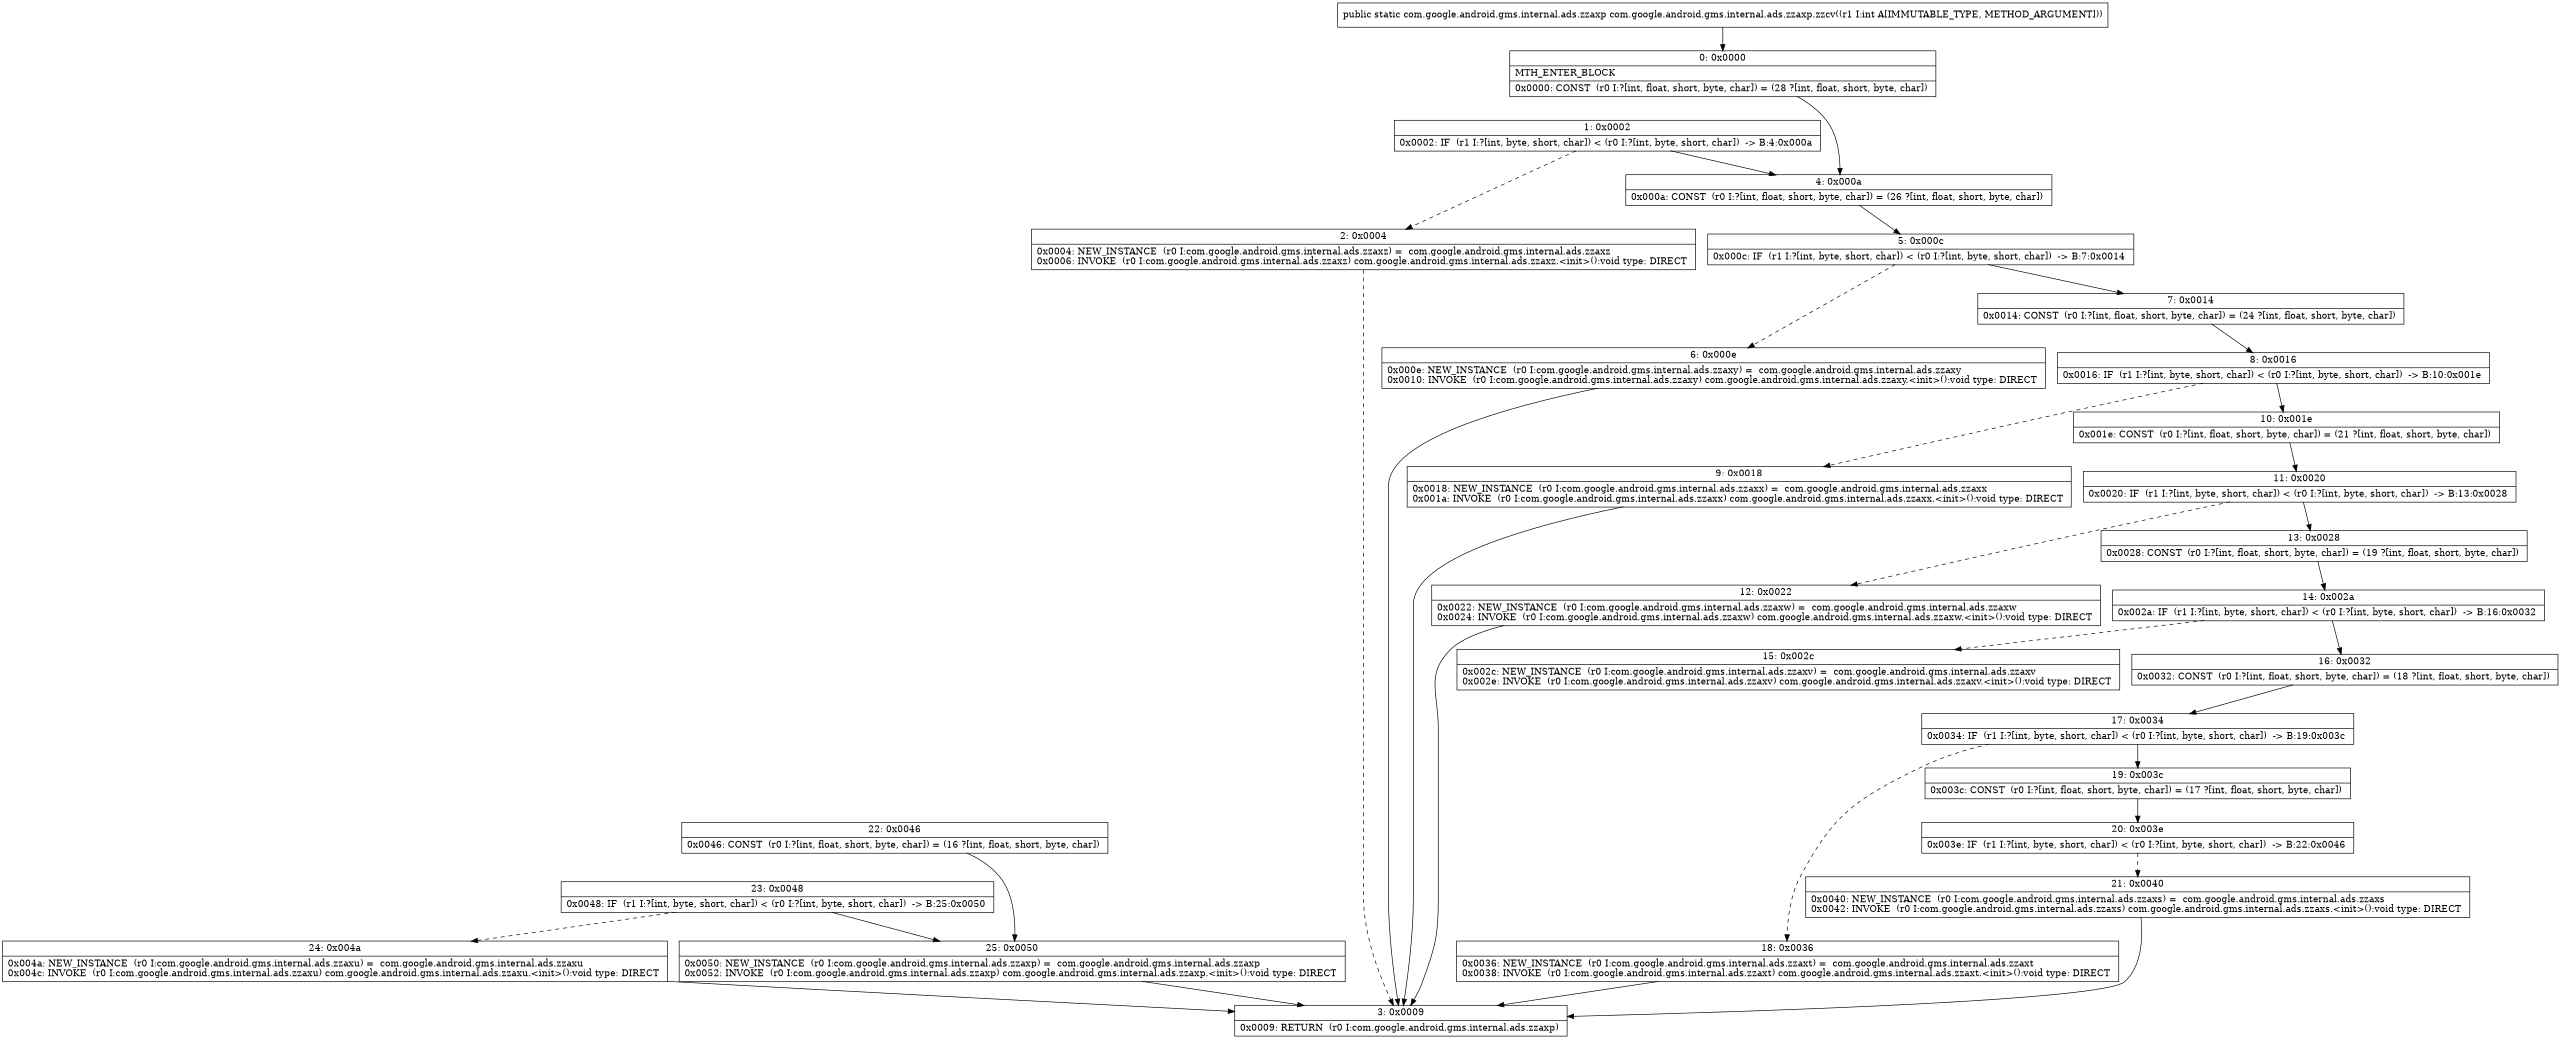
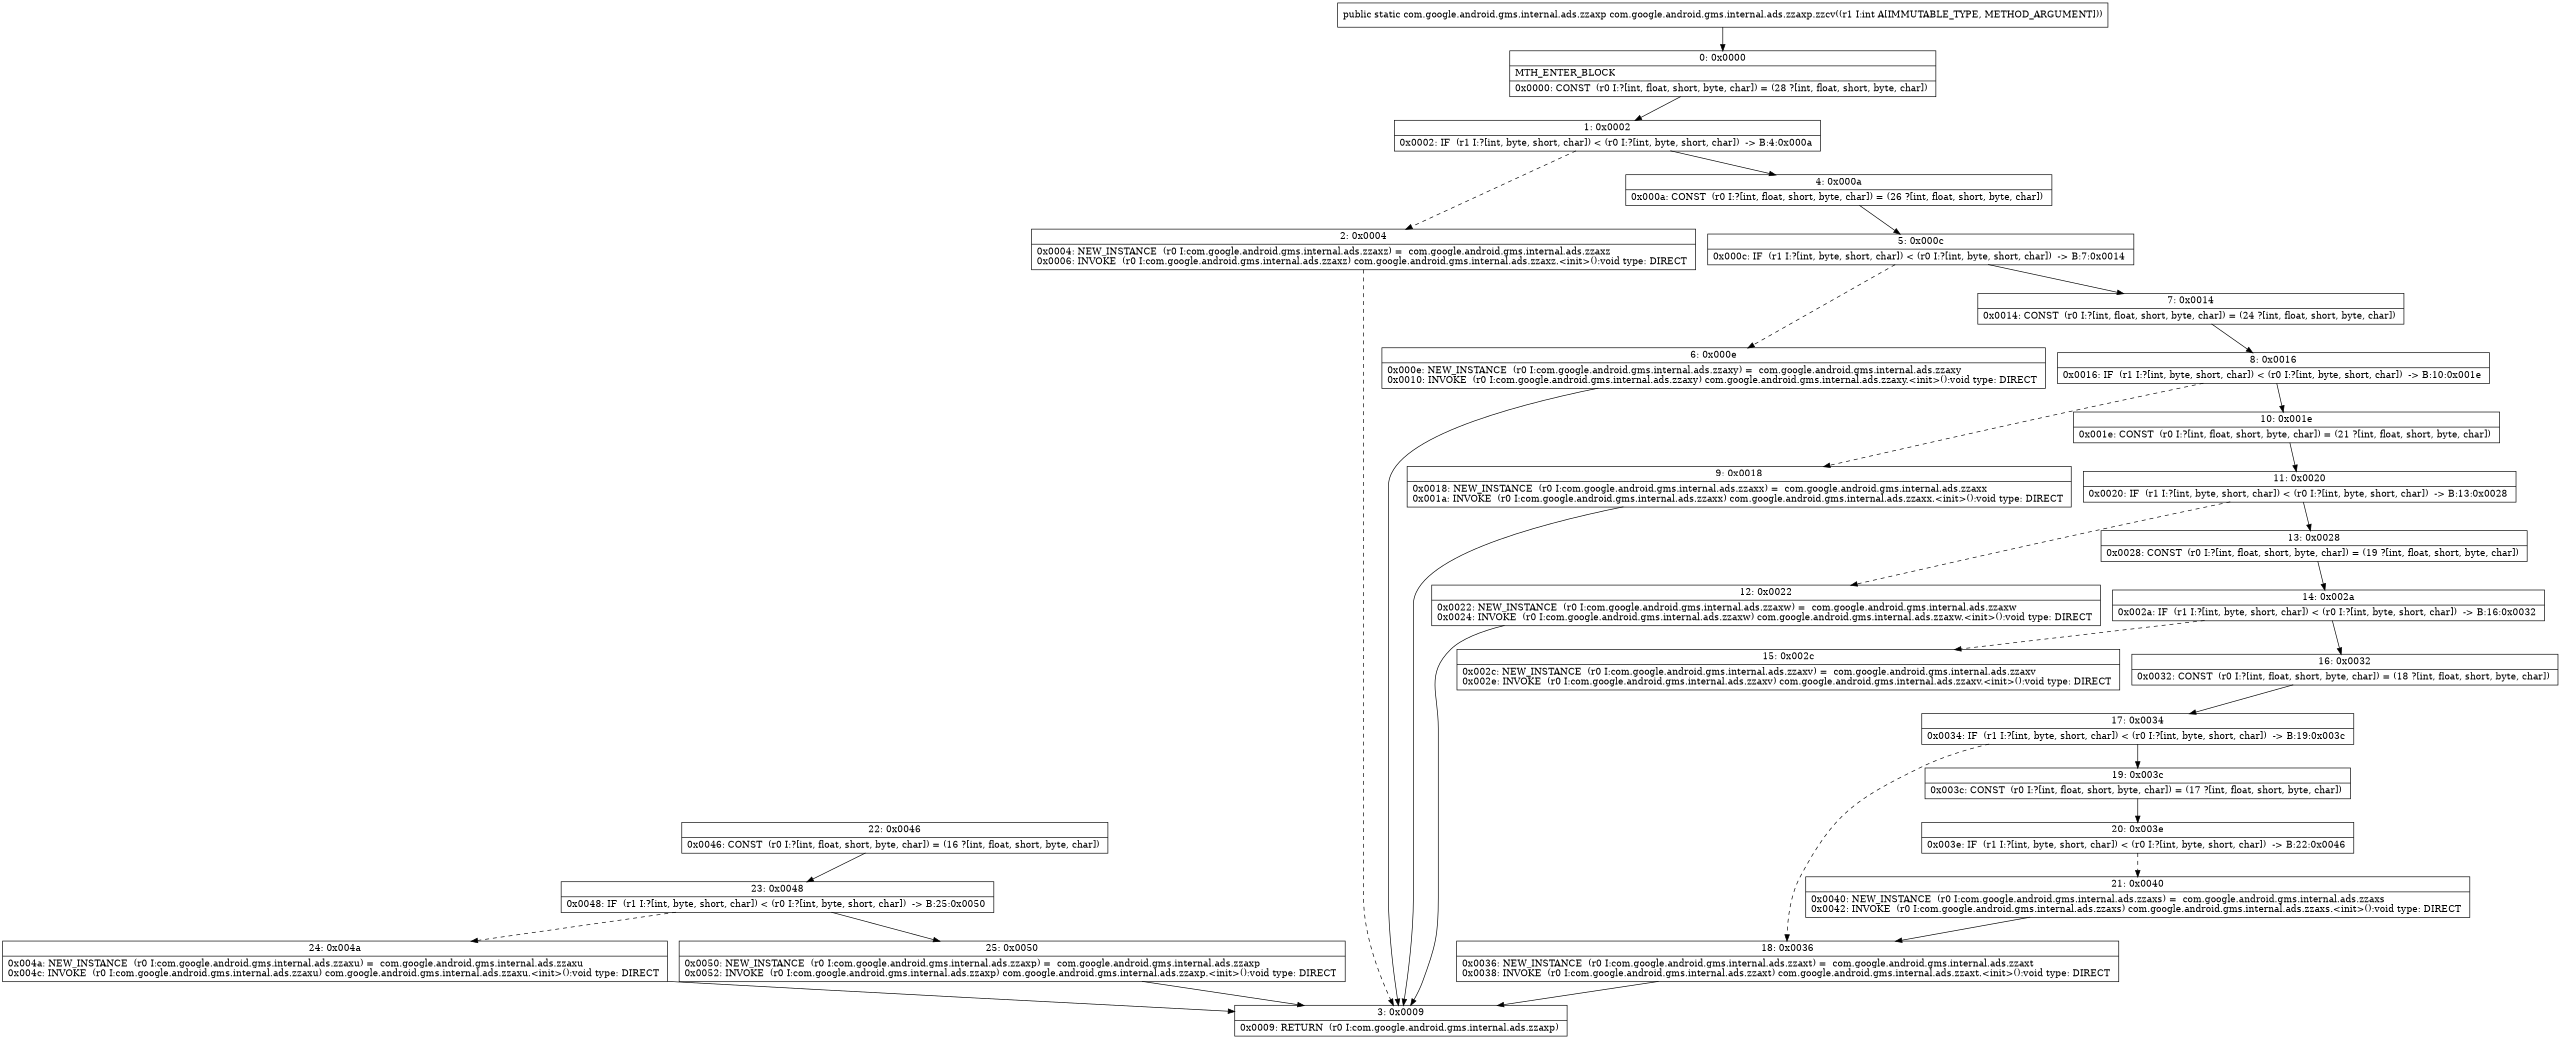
edge "0: 0x0000" -> "4: 0x000a": now "0: 0x0000" -> "1: 0x0002"
edge "22: 0x0046" -> "25: 0x0050": now "22: 0x0046" -> "23: 0x0048"
edge "21: 0x0040" -> "3: 0x0009": now "21: 0x0040" -> "18: 0x0036"
